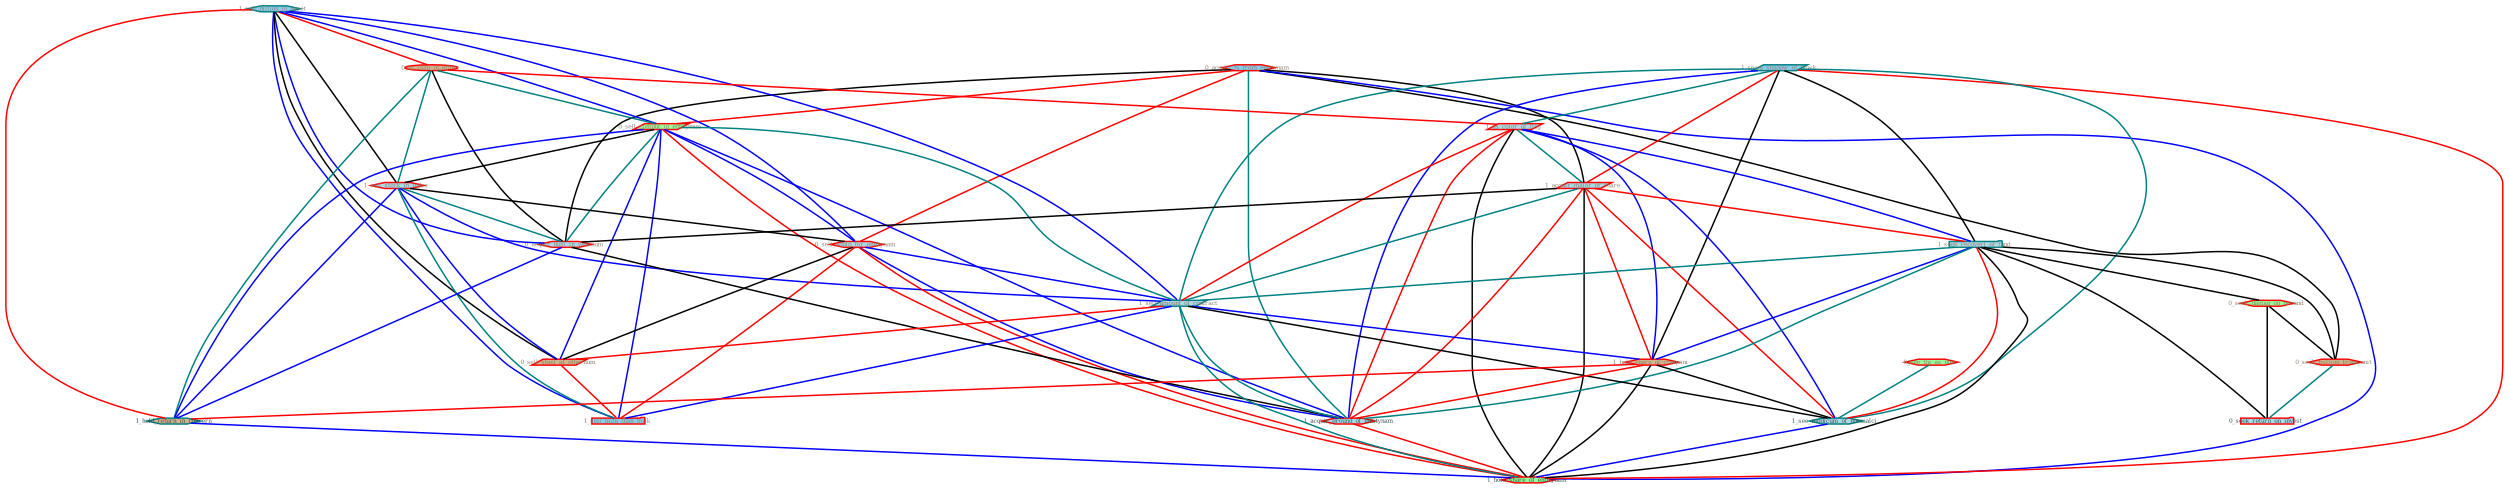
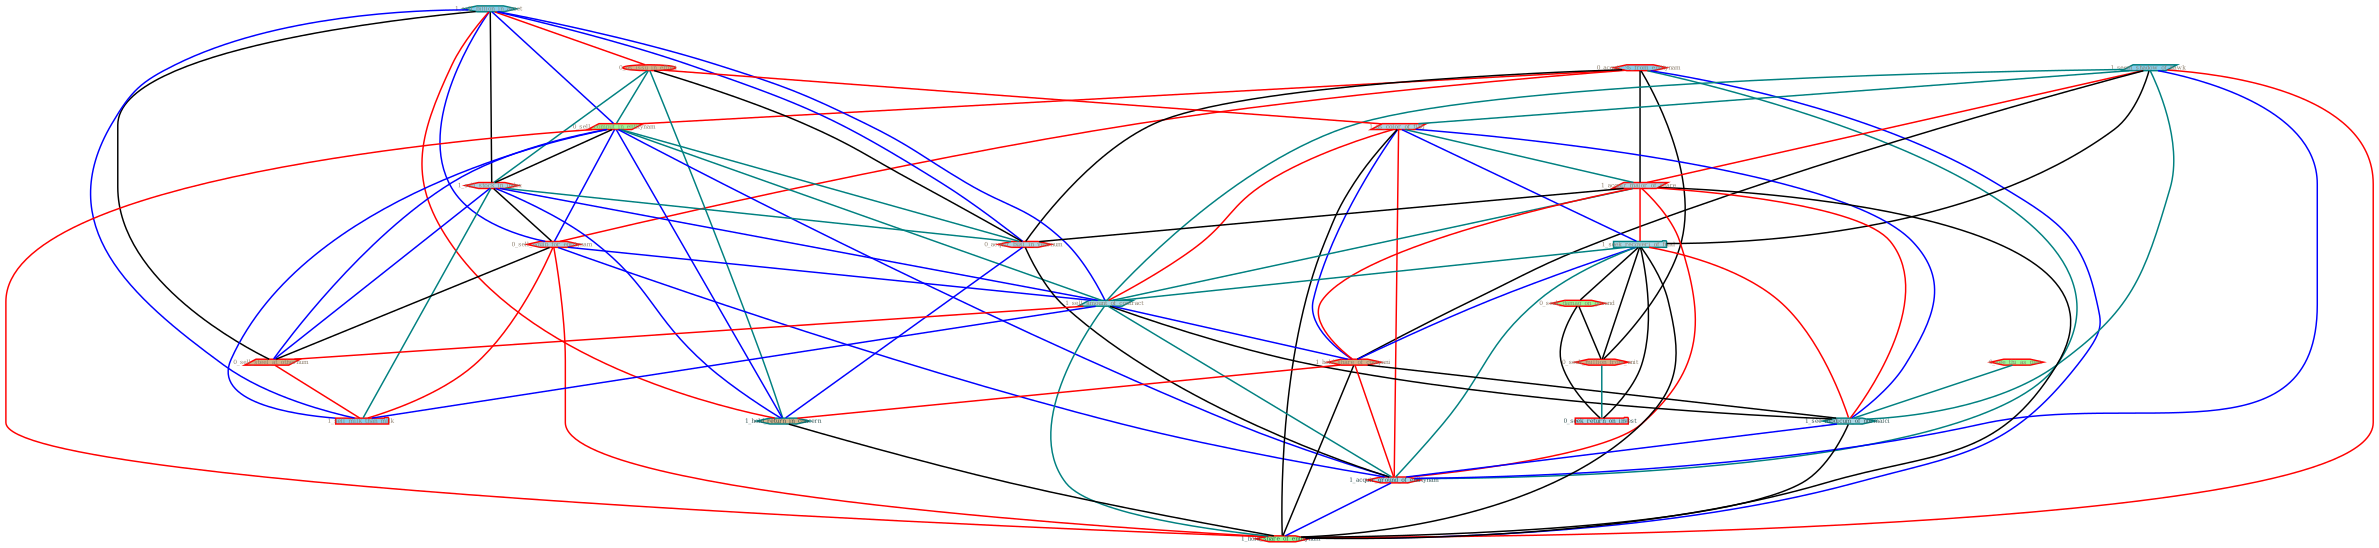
edge "1_see_modicum_of_normalci" -- "1_acquir_ground_of_entitynam": added
edge "1_hold_return_in_concern" -- "1_hold_share_of_entitynam": color blue -> black
edge "1_acquir_ground_of_entitynam" -- "1_hold_share_of_entitynam": color red -> blue
edge "1_see_modicum_of_normalci" -- "1_hold_share_of_entitynam": color blue -> black
